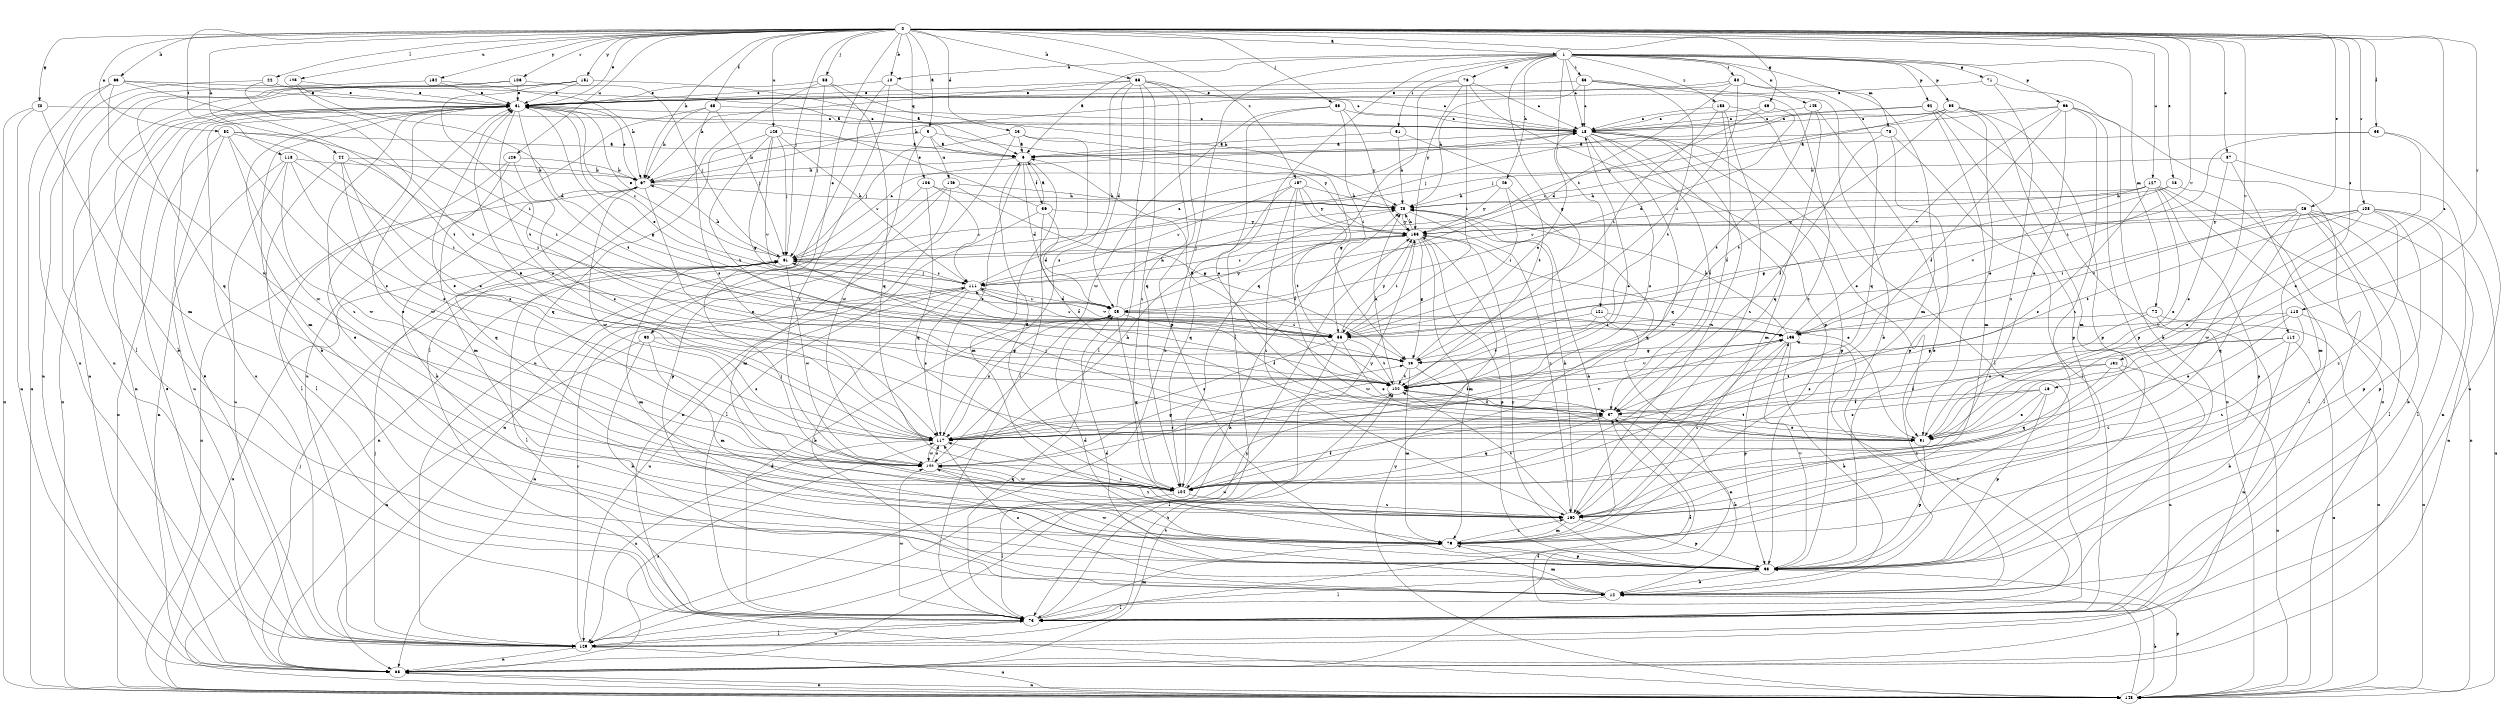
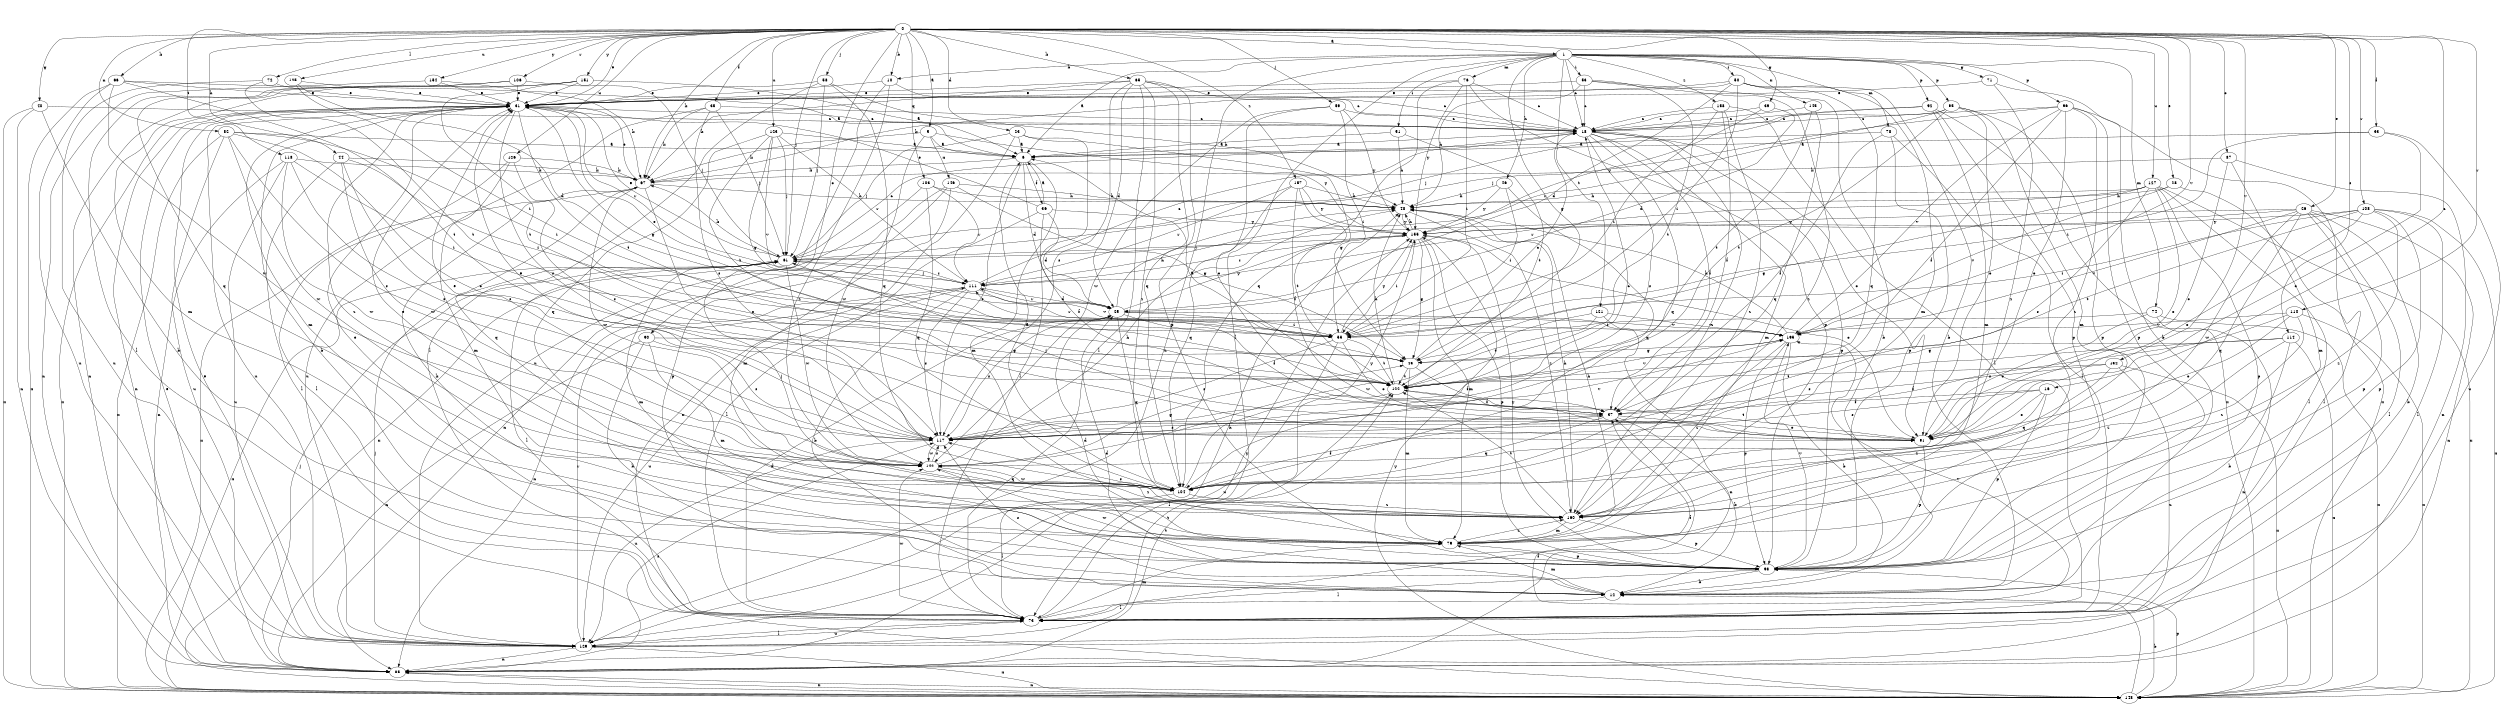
node "22": label "22" -> "72"
edge "157" -> "160": removed, label "z"
edge "145" -> "12": now "50" -> "12"
